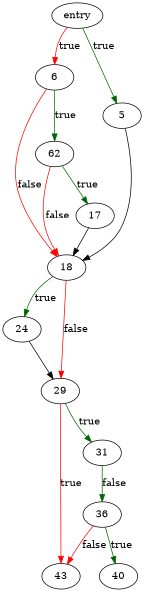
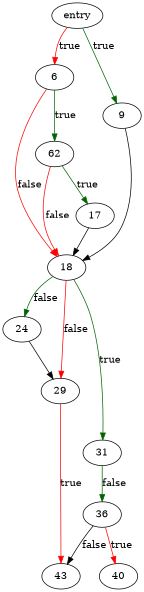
node "5": label "5" -> "9"
edge "18" -> "24": label "true" -> "false"
edge "29" -> "31": now "18" -> "31"
edge "36" -> "43": color red -> black
edge "36" -> "40": color darkgreen -> red
